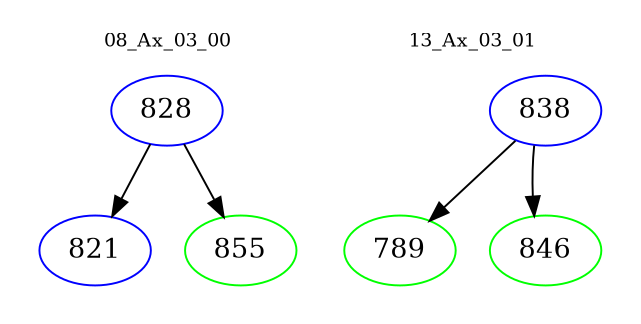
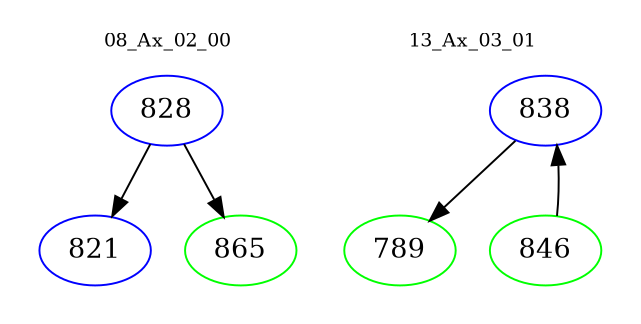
cluster "08_Ax_03_00": label "08_Ax_03_00" -> "08_Ax_02_00"
edge "838" -> "846": reversed
node "855": label "855" -> "865"
